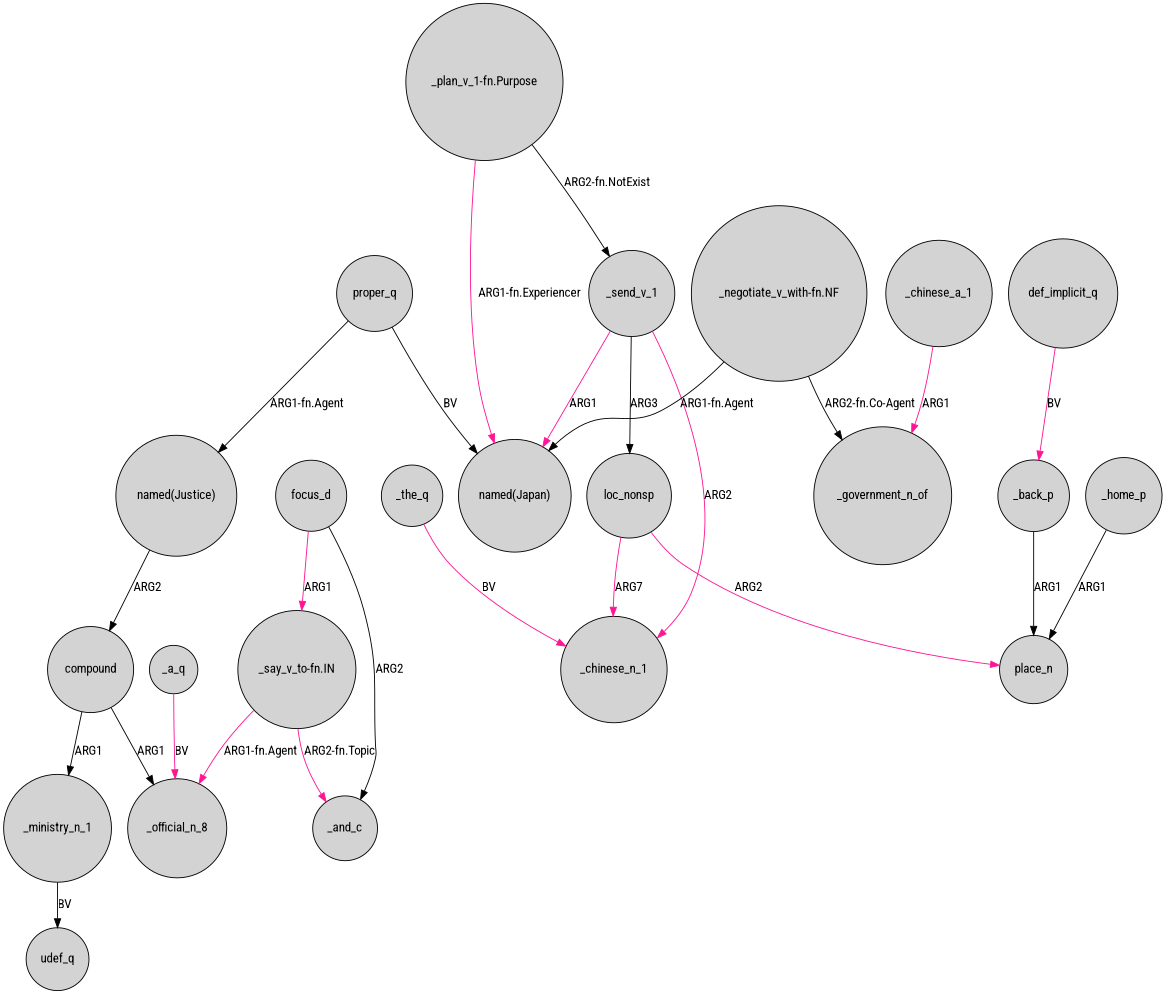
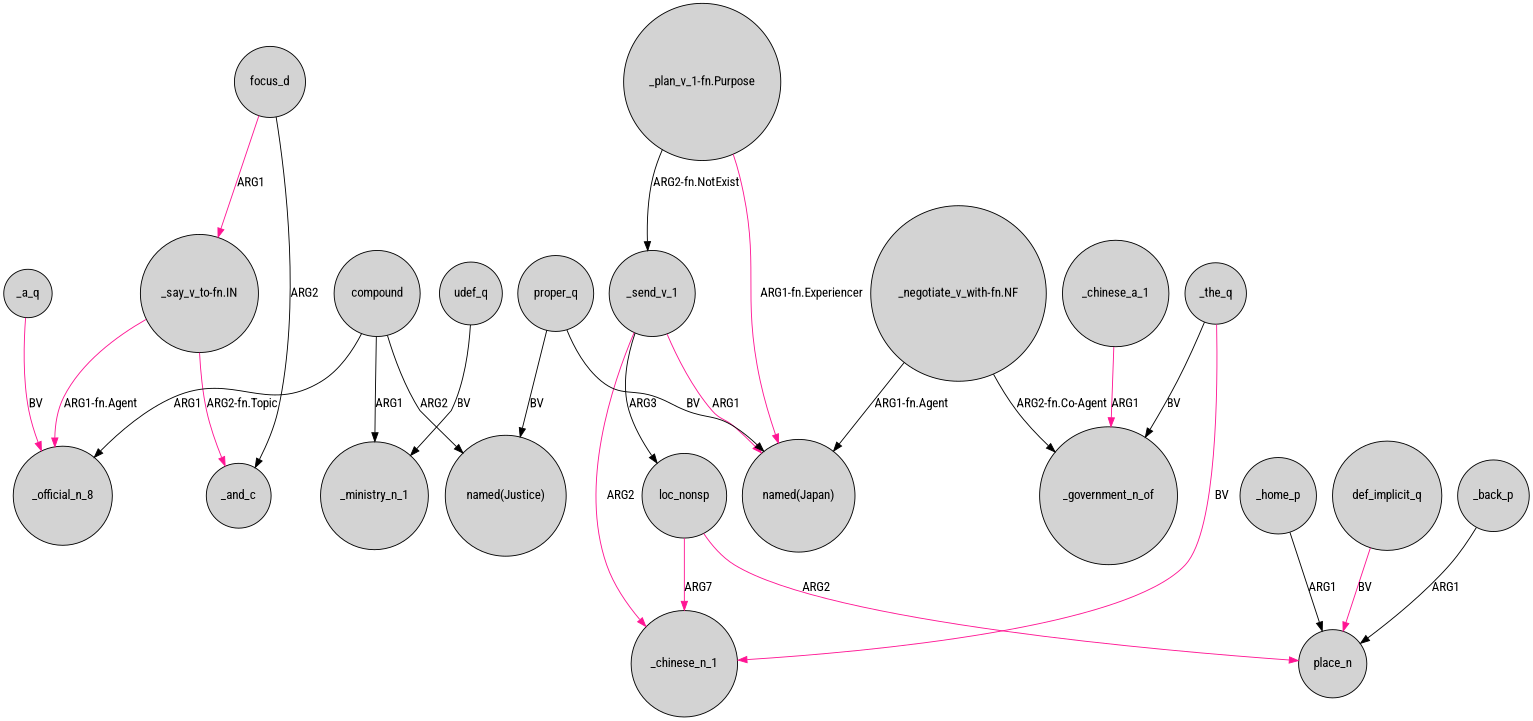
edge "_the_q" -> "_government_n_of": added, label "BV"
edge "def_implicit_q" -> "_back_p": now "def_implicit_q" -> "place_n"
edge "proper_q" -> "named(Justice)": label "ARG1-fn.Agent" -> "BV"
edge "named(Justice)" -> "compound": reversed
edge "_ministry_n_1" -> "udef_q": reversed
